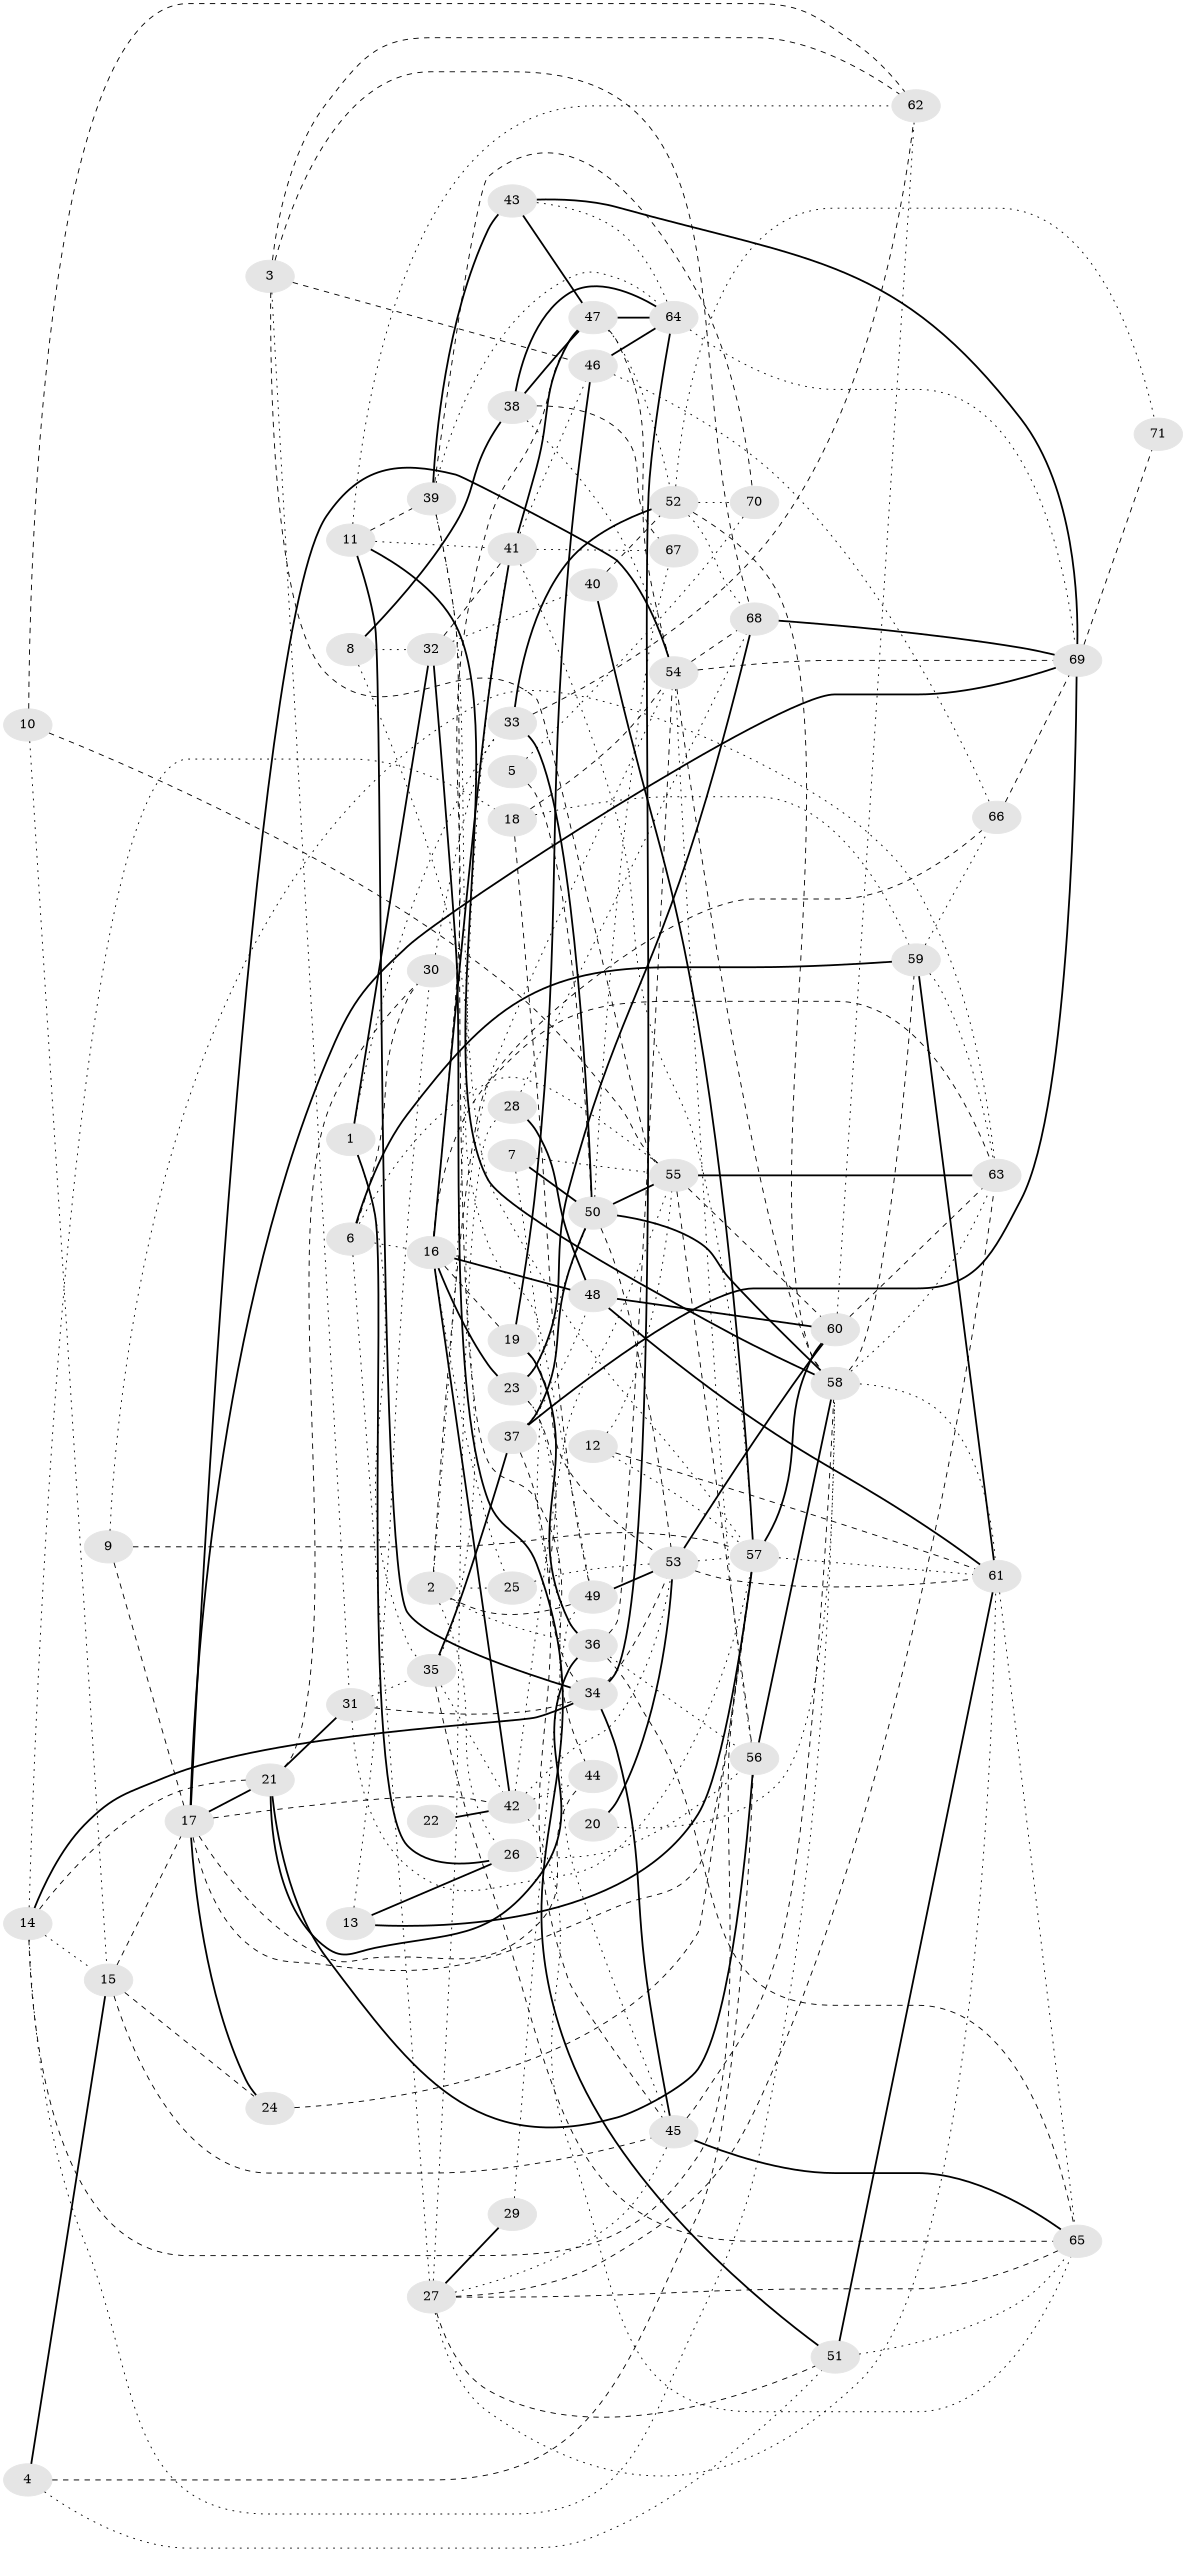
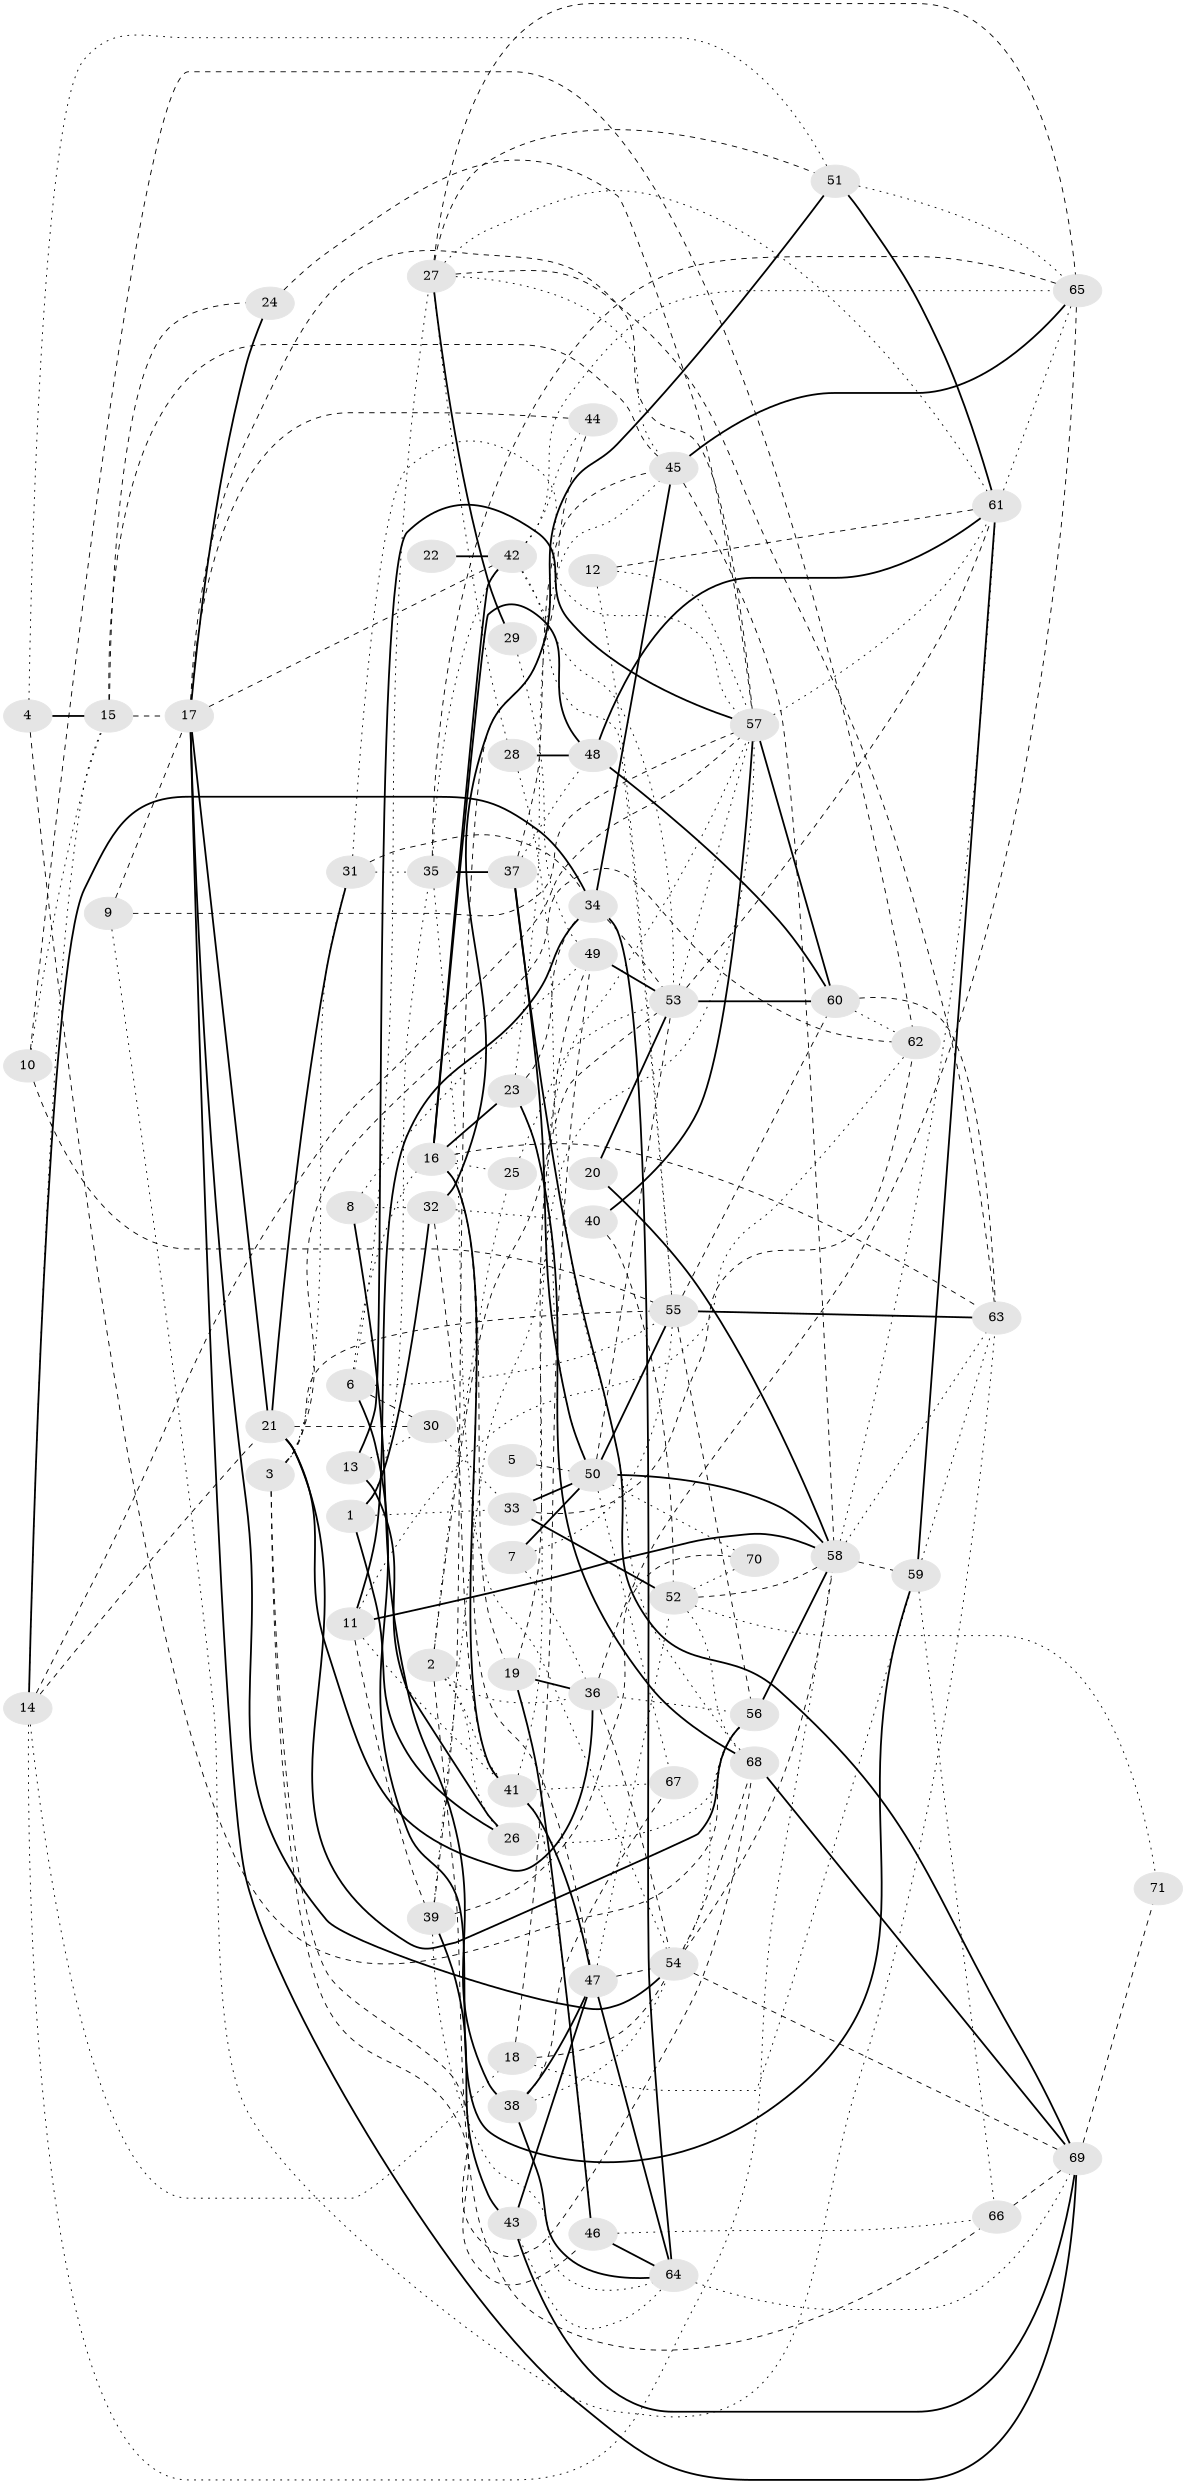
edge "70" -- "5": now "70" -- "50"
edge "58" -- "20": style dotted -> bold
